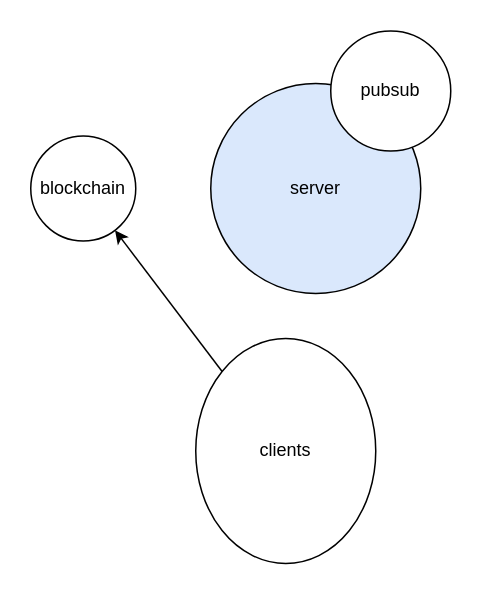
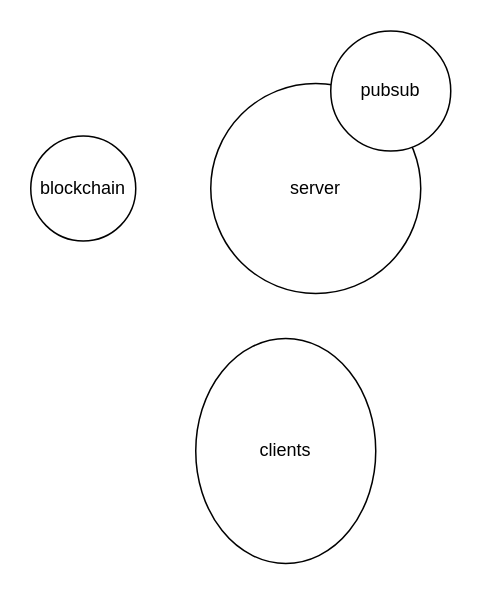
node "server": fillcolor #dae8fc -> #ffffff
edge "clients" -> "blockchain": removed
